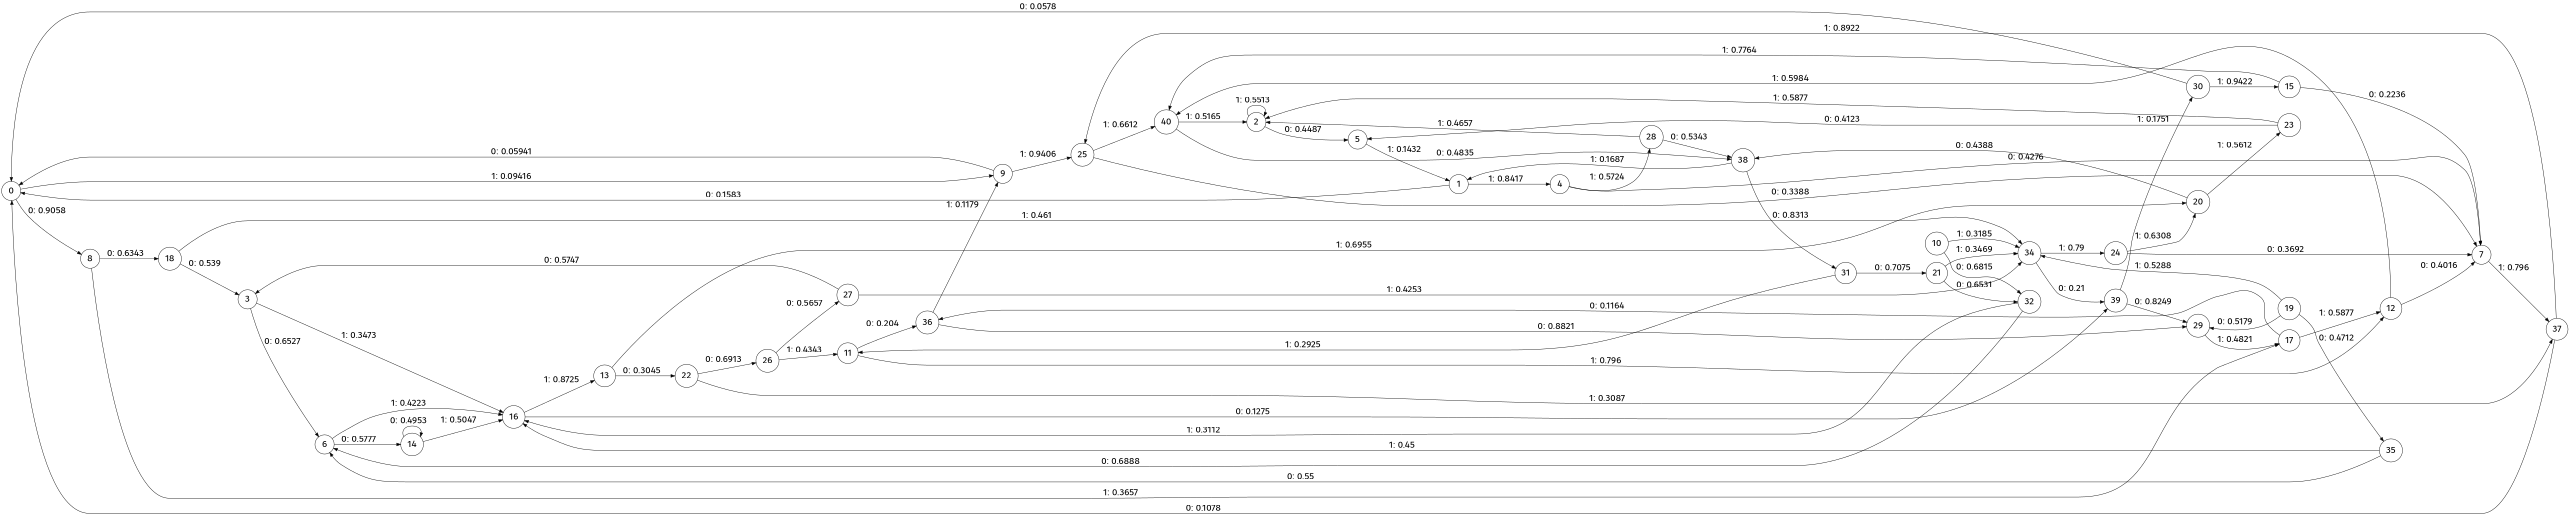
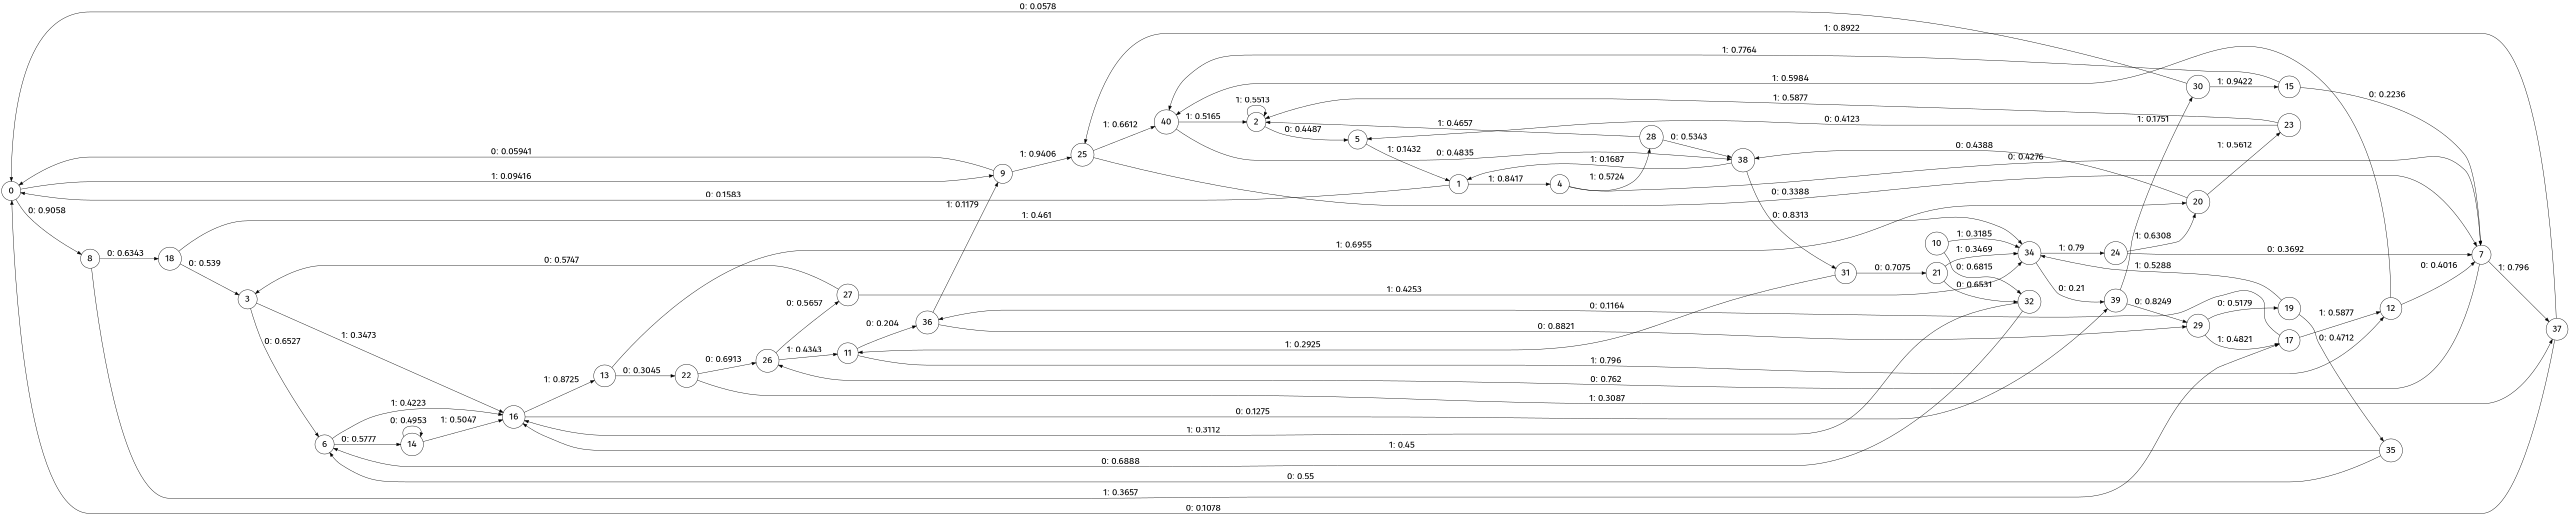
edge "19" -> "29": reversed
edge "7" -> "26": added, label "0: 0.762"
